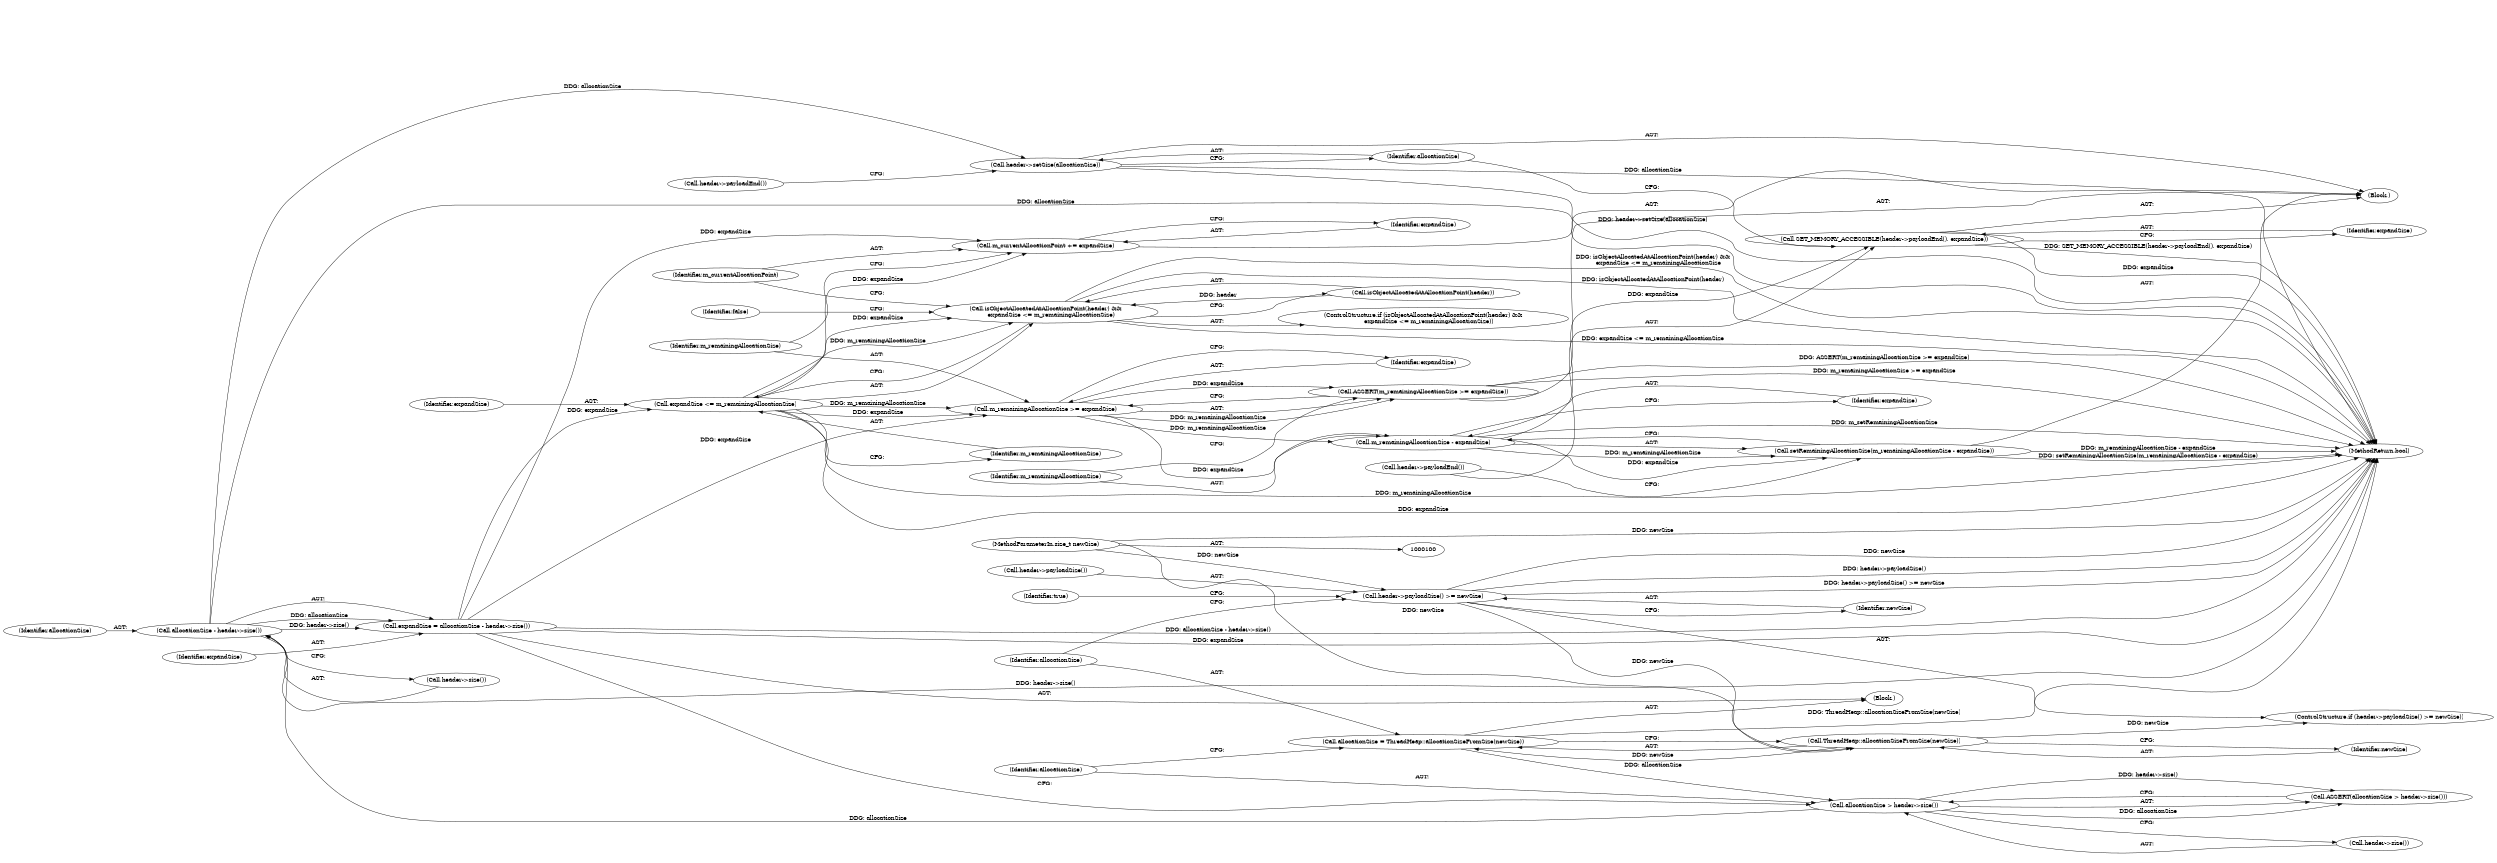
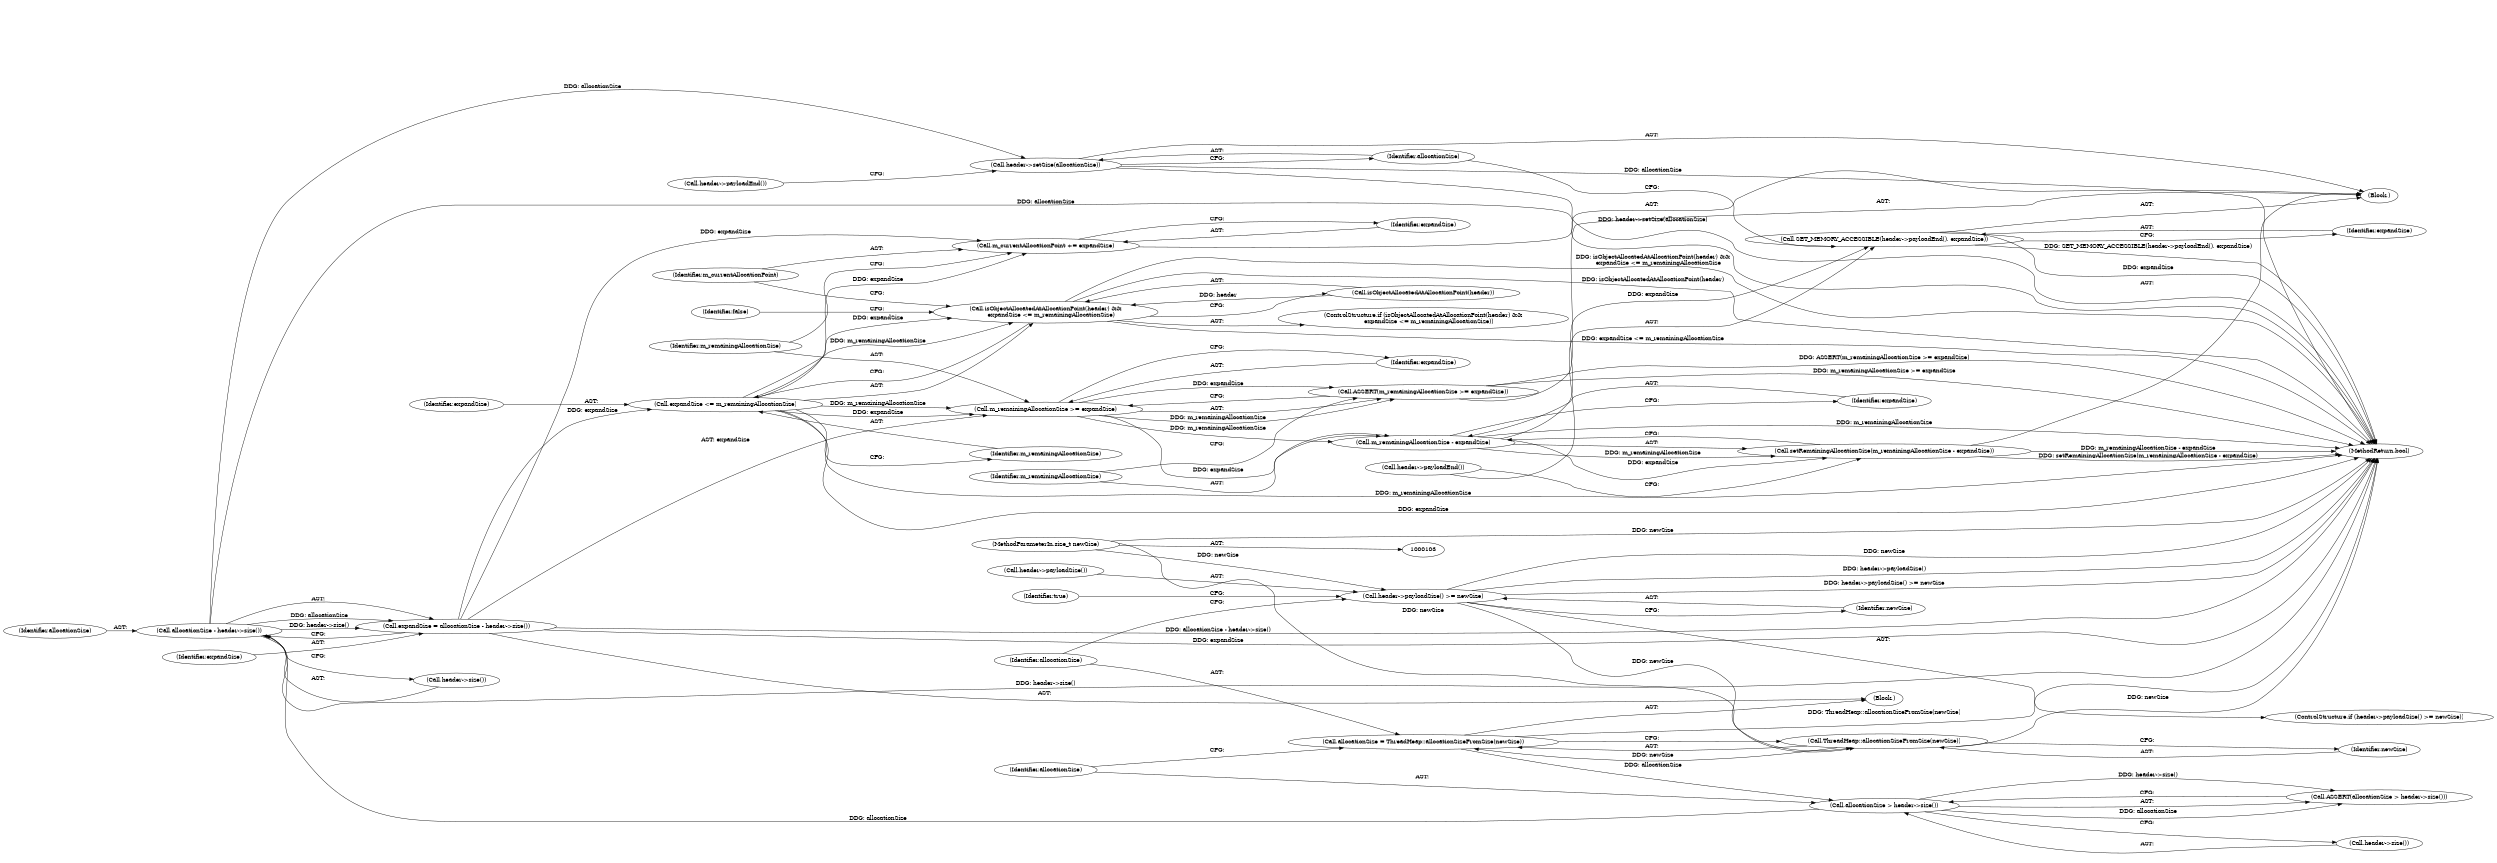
edge "(Call,m_remainingAllocationSize - expandSize)" -> "(MethodReturn,bool)": label "DDG: m_setRemainingAllocationSize" -> "DDG: m_remainingAllocationSize"
edge "(Call,expandSize = allocationSize - header->size())" -> "(Call,m_remainingAllocationSize >= expandSize)": label "DDG: expandSize" -> "AST: expandSize"
node "1000100": label "1000100" -> "1000103"
edge "(Call,ThreadHeap::allocationSizeFromSize(newSize))" -> "(ControlStructure,if (header->payloadSize() >= newSize))": now "(Call,ThreadHeap::allocationSizeFromSize(newSize))" -> "(MethodReturn,bool)"
edge "(Call,expandSize = allocationSize - header->size())" -> "(Call,allocationSize > header->size())": now "(Call,expandSize = allocationSize - header->size())" -> "(Call,allocationSize - header->size())"
